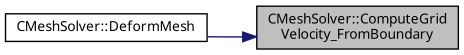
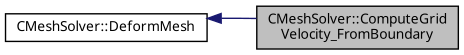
edge "CMeshSolver::DeformMesh" -> "CMeshSolver::ComputeGrid Velocity_FromBoundary": reversed
